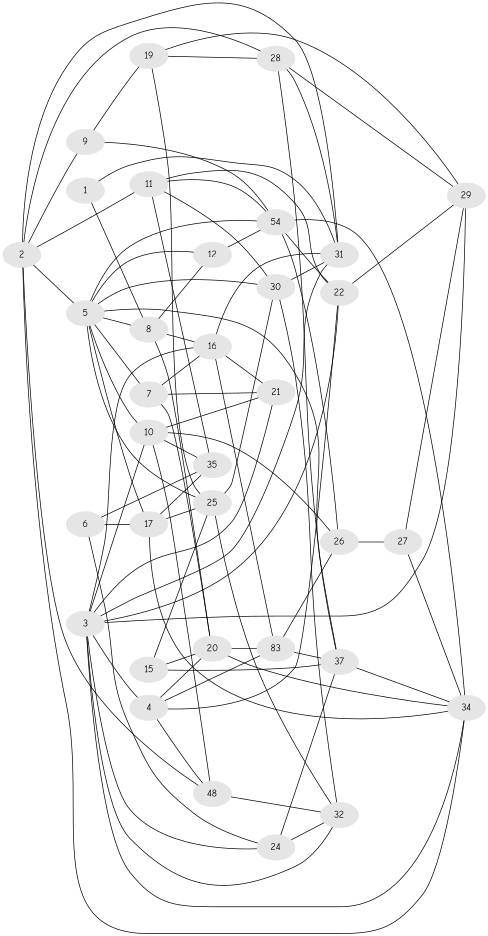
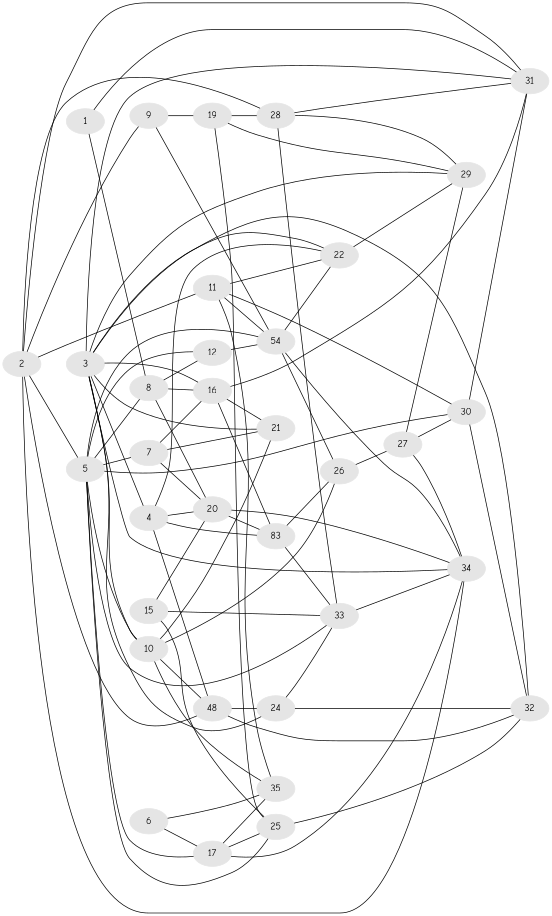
edge "30" -- "25": now "30" -- "27"
node "37": label "37" -> "33"
edge "6" -- "24": now "48" -- "24"
